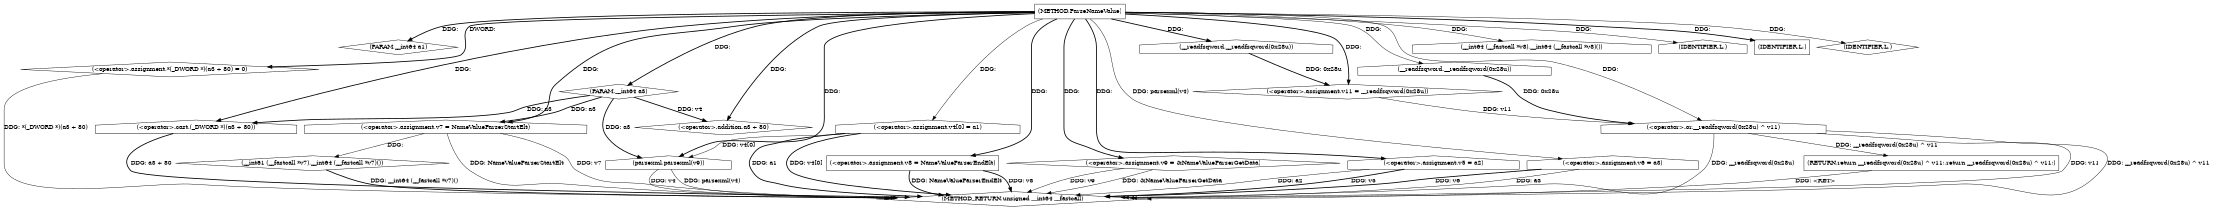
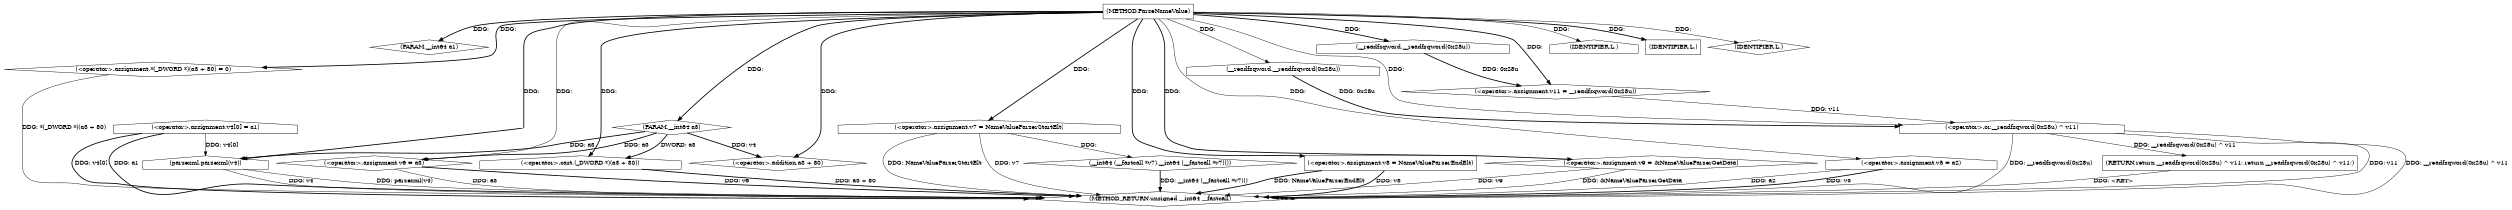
edge "(METHOD,ParseNameValue)" -> "(<operator>.assignment,*(_DWORD *)(a3 + 80) = 0)": label "DWORD: " -> "DDG: "
node "(__int64 (__fastcall *v8),__int64 (__fastcall *v8)())": removed
edge "(METHOD,ParseNameValue)" -> "(<operator>.assignment,v4[0] = a1)": removed, label "DDG:"
edge "(METHOD,ParseNameValue)" -> "(<operator>.assignment,v6 = a3)": label "DDG: parsexml(v4)" -> "DDG: "
edge "(PARAM,__int64 a3)" -> "(<operator>.cast,(_DWORD *)(a3 + 80))": label "DDG: a3" -> "DWORD: a3"
edge "(PARAM,__int64 a3)" -> "(<operator>.assignment,v7 = NameValueParserStartElt)": now "(PARAM,__int64 a3)" -> "(<operator>.assignment,v6 = a3)"
edge "(METHOD,ParseNameValue)" -> "(<operator>.assignment,v5 = a2)": style bold -> solid
node "(__int61 (__fastcall *v7),__int64 (__fastcall *v7)())": label "(__int61 (__fastcall *v7),__int64 (__fastcall *v7)())" -> "(__int64 (__fastcall *v7),__int64 (__fastcall *v7)())"
node "(parsexml,parsexml(v9))": label "(parsexml,parsexml(v9))" -> "(parsexml,parsexml(v4))"
node "(<operator>.assignment,v6 = a3)": shape house -> diamond
